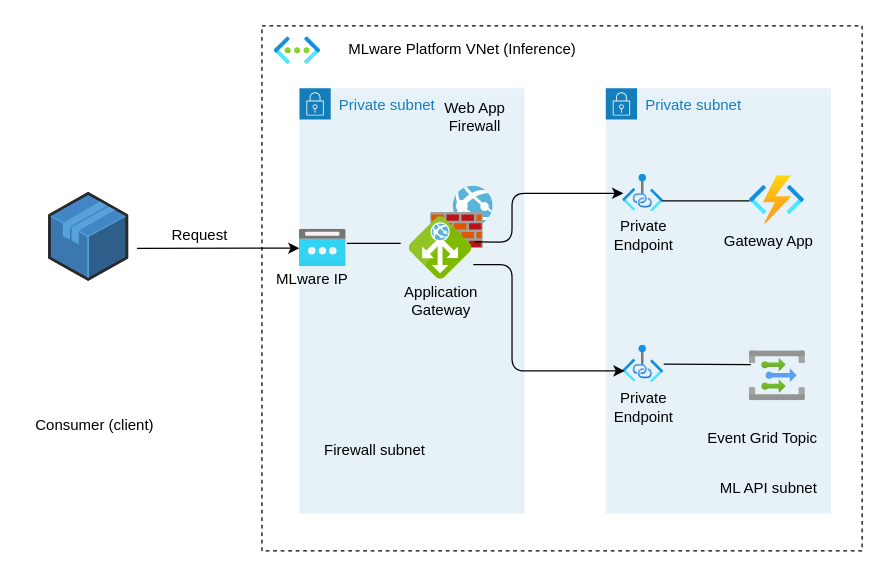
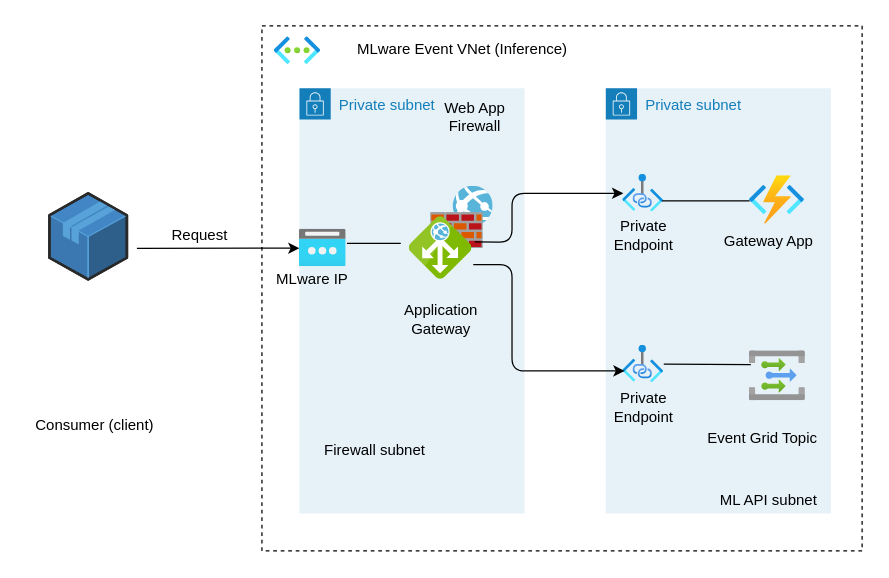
node "MLware Platform VNet (Inference)": label "MLware Platform VNet (Inference)" -> "MLware Event VNet (Inference)"
node "Application Gateway": moved (441, 301) -> (441, 319)
node "ML API subnet": moved (768, 488) -> (768, 501)
